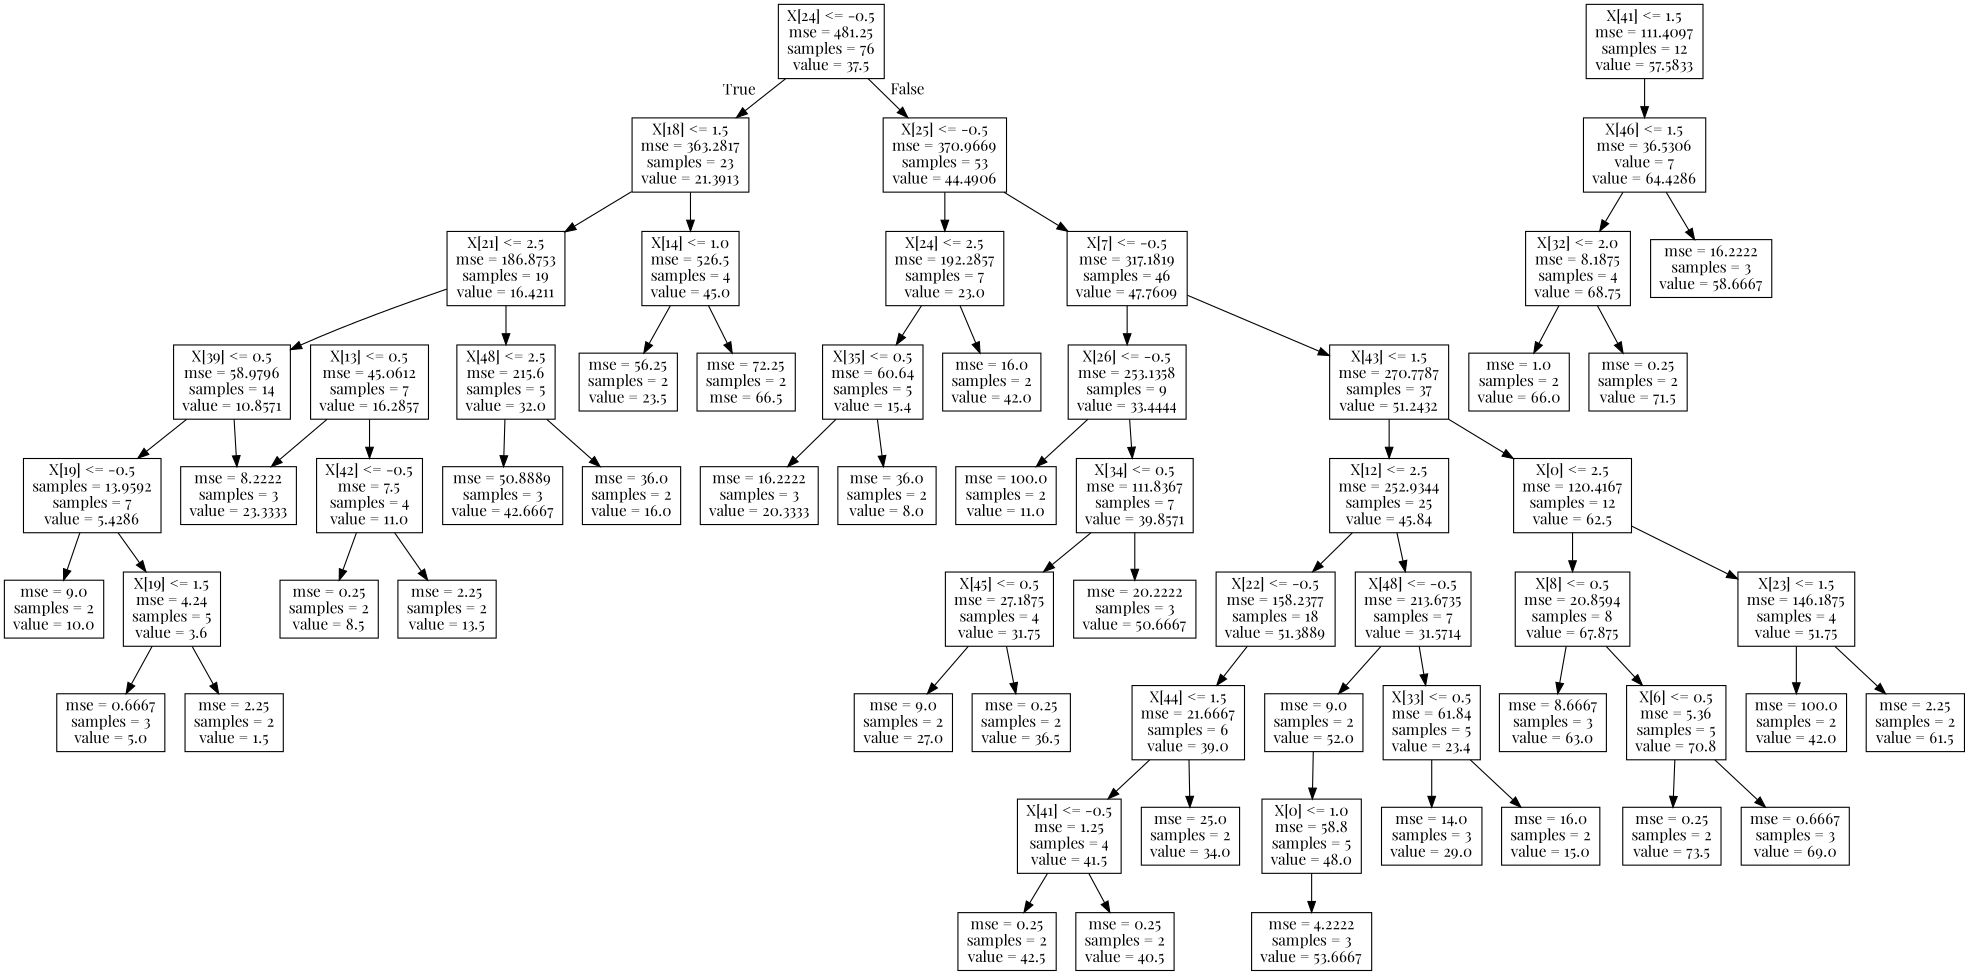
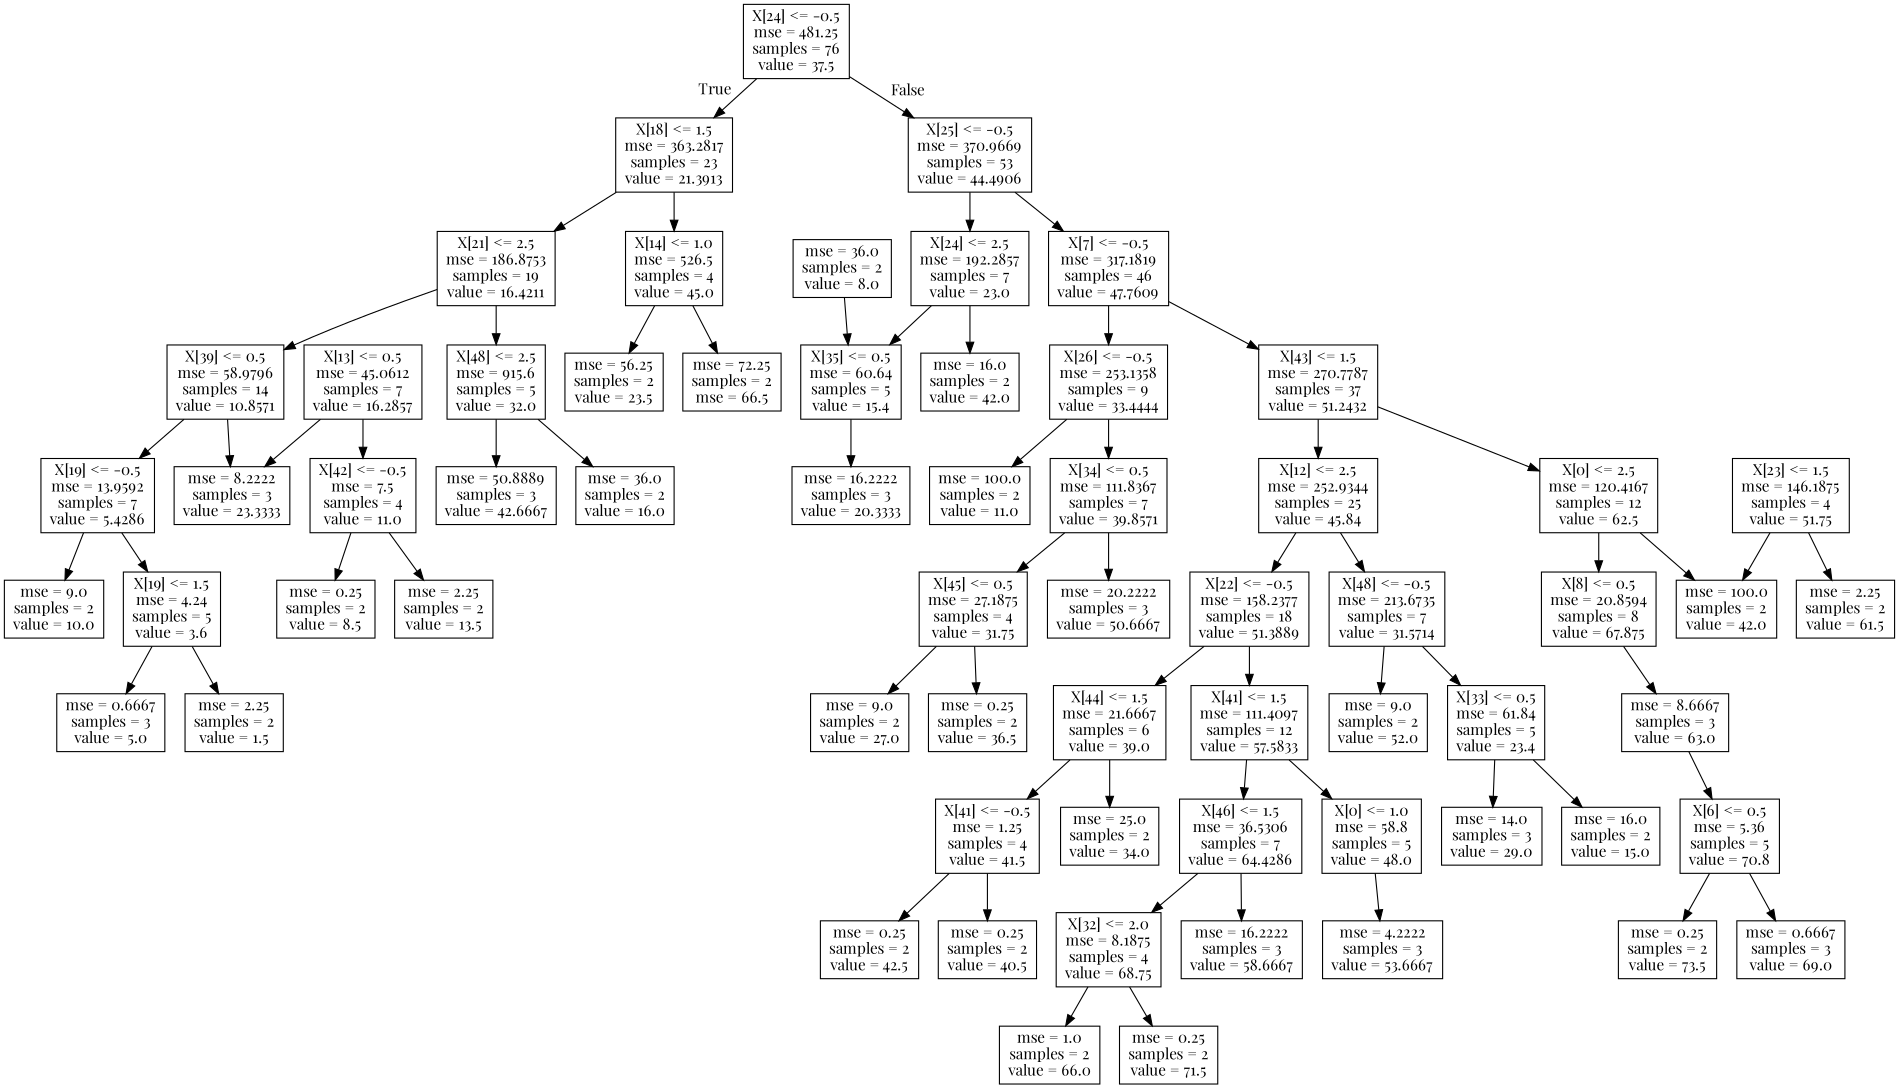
node "X[46] <= 1.5 mse = 36.5306 value = 7 value = 64.4286": label "X[46] <= 1.5 mse = 36.5306 value = 7 value = 64.4286" -> "X[46] <= 1.5 mse = 36.5306 samples = 7 value = 64.4286"
node "X[48] <= 2.5 mse = 215.6 samples = 5 value = 32.0": label "X[48] <= 2.5 mse = 215.6 samples = 5 value = 32.0" -> "X[48] <= 2.5 mse = 915.6 samples = 5 value = 32.0"
edge "X[35] <= 0.5 mse = 60.64 samples = 5 value = 15.4" -> "mse = 36.0 samples = 2 value = 8.0": reversed
node "X[19] <= -0.5 samples = 13.9592 samples = 7 value = 5.4286": label "X[19] <= -0.5 samples = 13.9592 samples = 7 value = 5.4286" -> "X[19] <= -0.5 mse = 13.9592 samples = 7 value = 5.4286"
edge "X[0] <= 2.5 mse = 120.4167 samples = 12 value = 62.5" -> "X[23] <= 1.5 mse = 146.1875 samples = 4 value = 51.75": now "X[0] <= 2.5 mse = 120.4167 samples = 12 value = 62.5" -> "mse = 100.0 samples = 2 value = 42.0"
edge "X[22] <= -0.5 mse = 158.2377 samples = 18 value = 51.3889" -> "X[41] <= 1.5 mse = 111.4097 samples = 12 value = 57.5833": added
edge "X[8] <= 0.5 mse = 20.8594 samples = 8 value = 67.875" -> "X[6] <= 0.5 mse = 5.36 samples = 5 value = 70.8": now "mse = 8.6667 samples = 3 value = 63.0" -> "X[6] <= 0.5 mse = 5.36 samples = 5 value = 70.8"
edge "mse = 9.0 samples = 2 value = 52.0" -> "X[0] <= 1.0 mse = 58.8 samples = 5 value = 48.0": now "X[41] <= 1.5 mse = 111.4097 samples = 12 value = 57.5833" -> "X[0] <= 1.0 mse = 58.8 samples = 5 value = 48.0"
